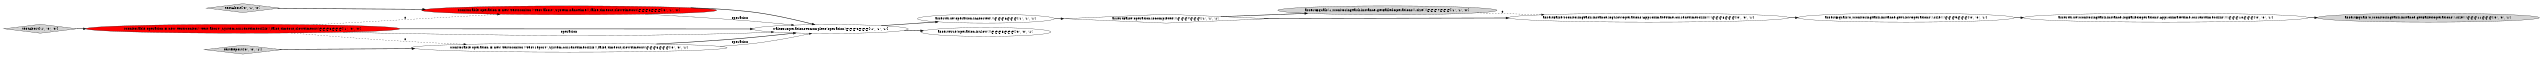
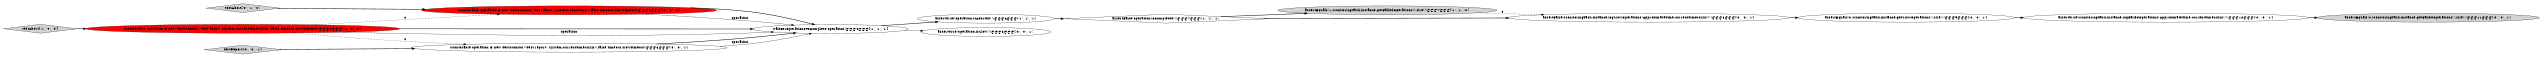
edge "waitForOperationsToComplete(operation)@@@4@@@['1', '1', '1']" -> "assertTrue(operation.isSlow())@@@5@@@['0', '0', '1']": style bold -> solid
